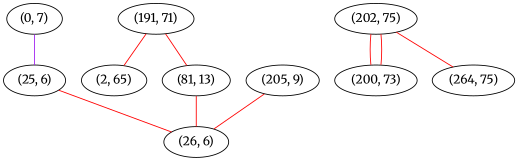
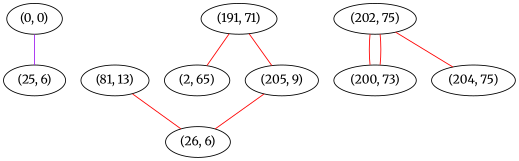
node "(0, 7)": label "(0, 7)" -> "(0, 0)"
edge "(191, 71)" -- "(81, 13)": now "(191, 71)" -- "(205, 9)"
node "(264, 75)": label "(264, 75)" -> "(204, 75)"
edge "(25, 6)" -- "(26, 6)": removed
